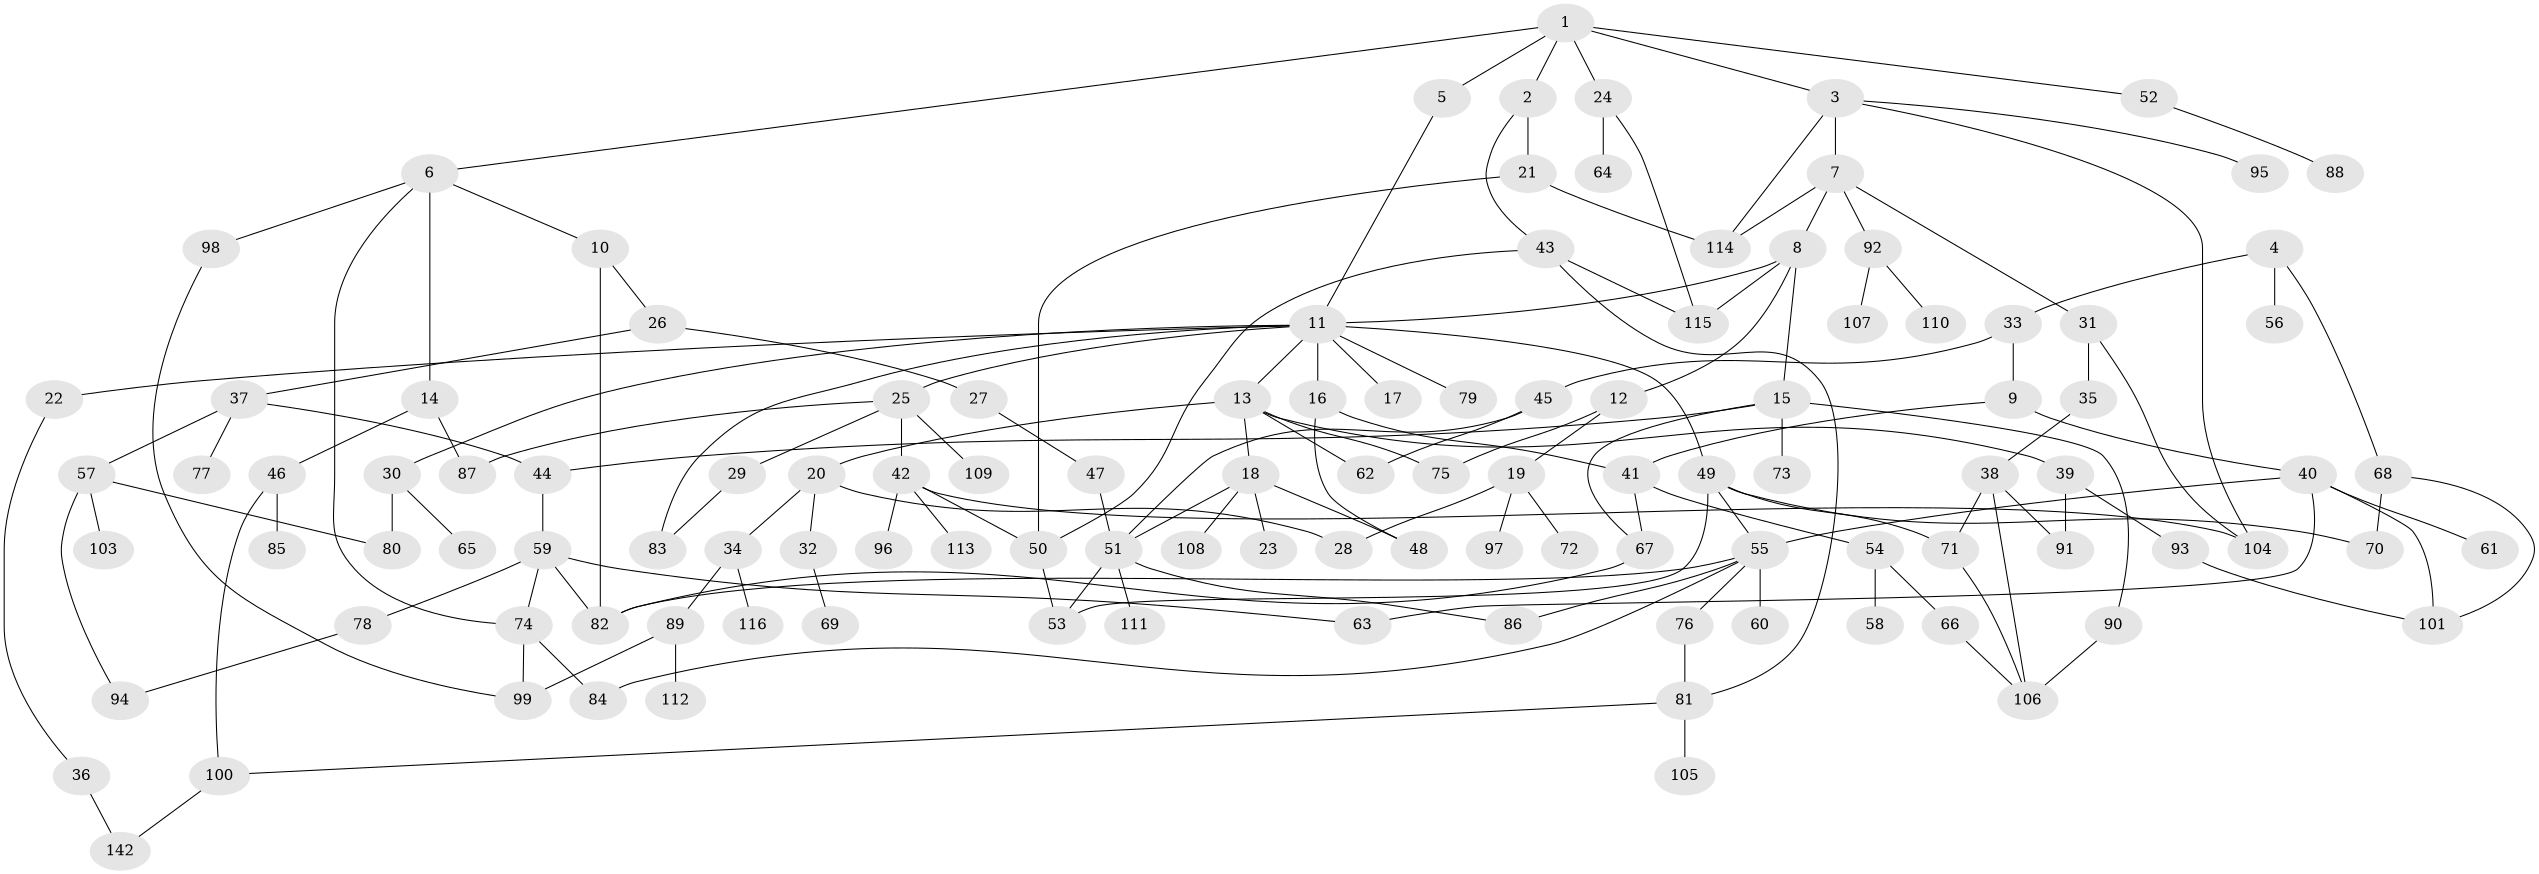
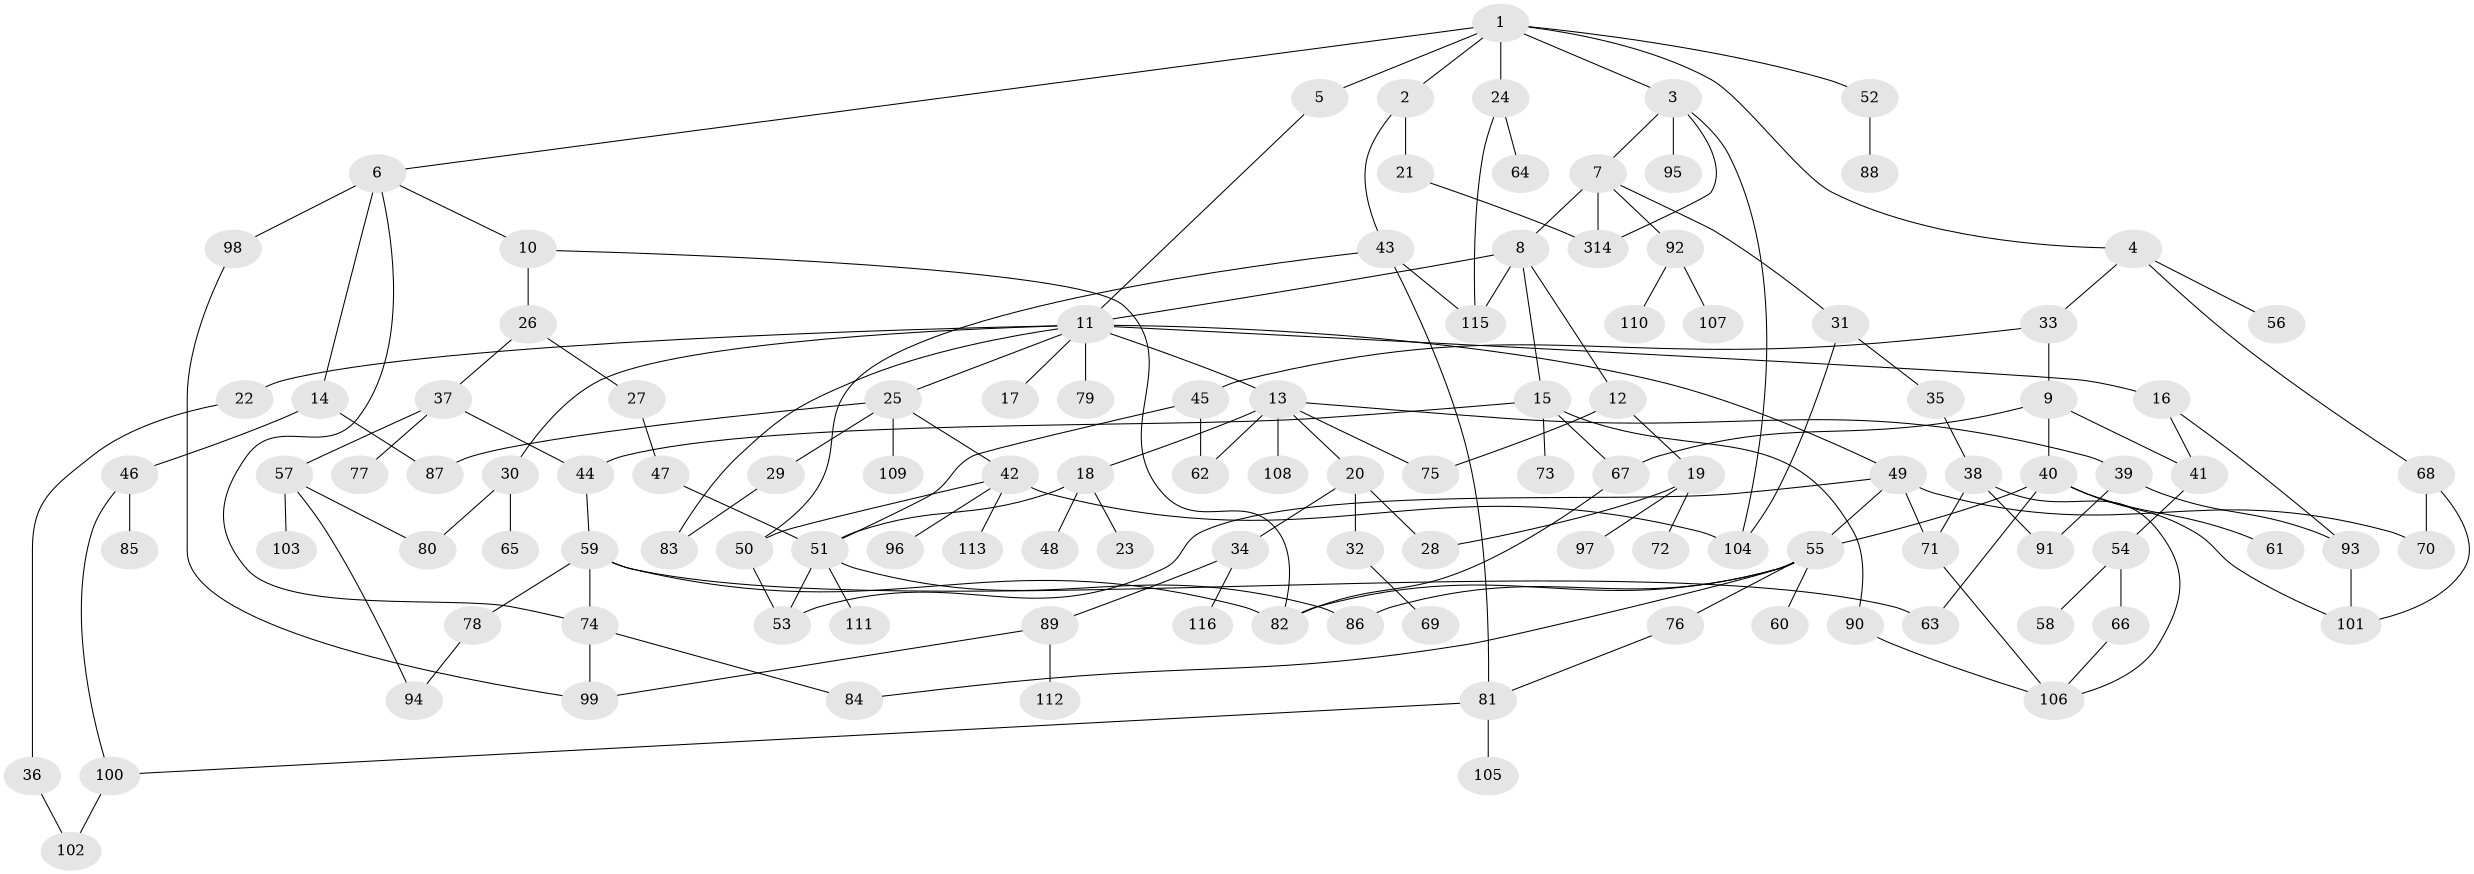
edge "1" -- "4": added
edge "21" -- "50": removed
node "114": label "114" -> "314"
edge "16" -- "48": now "16" -- "93"
edge "41" -- "67": now "9" -- "67"
edge "18" -- "108": now "13" -- "108"
node "142": label "142" -> "102"
